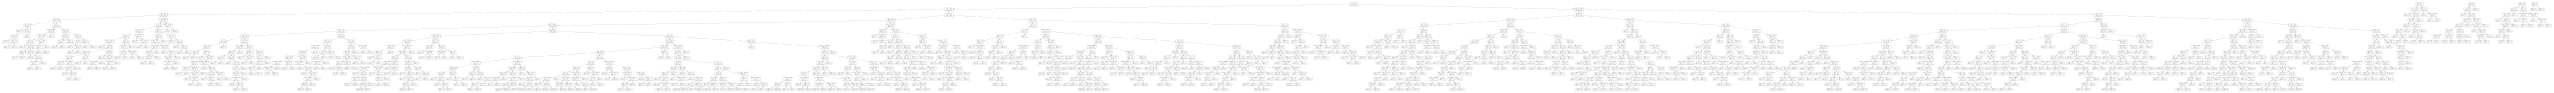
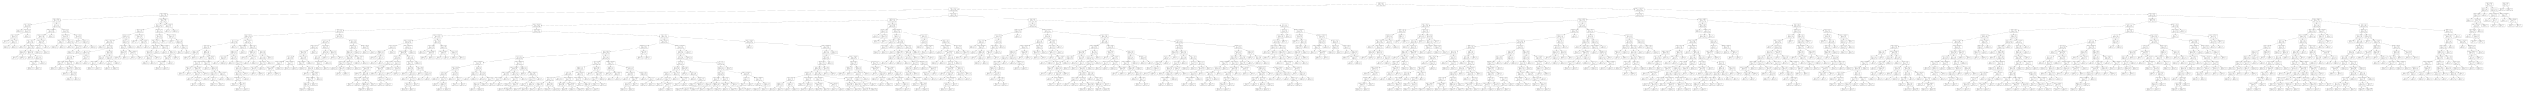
node "Comedy <= 0.5 gini = 0.366 samples = 137 value = [33, 104]": added
